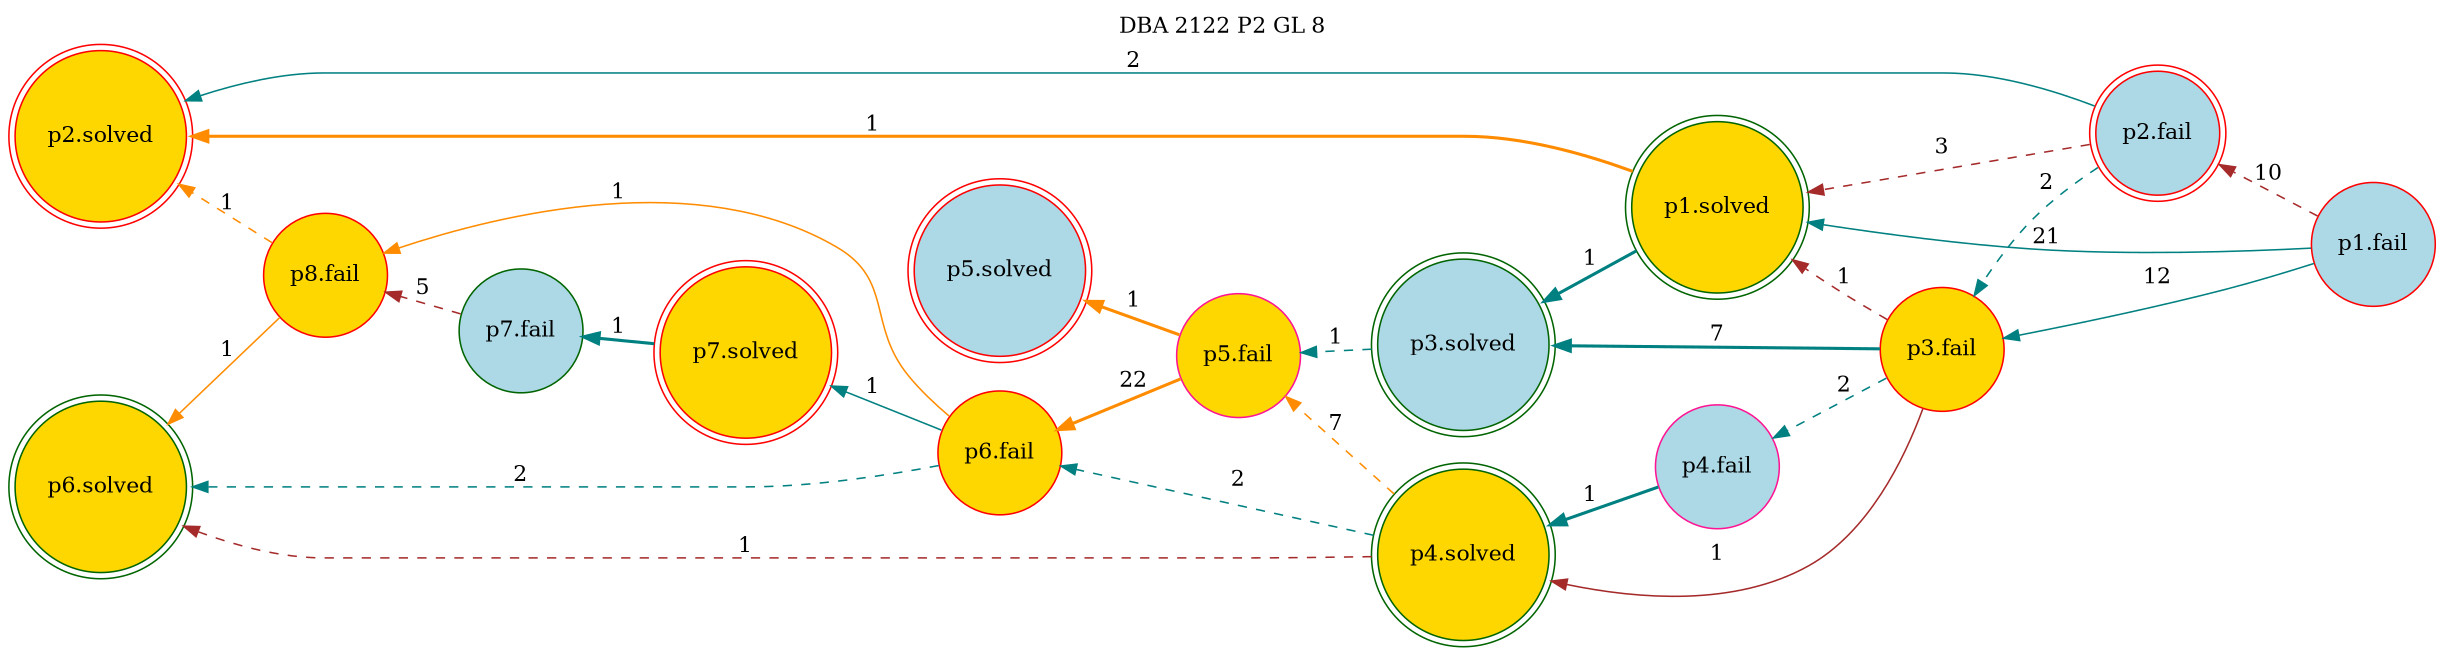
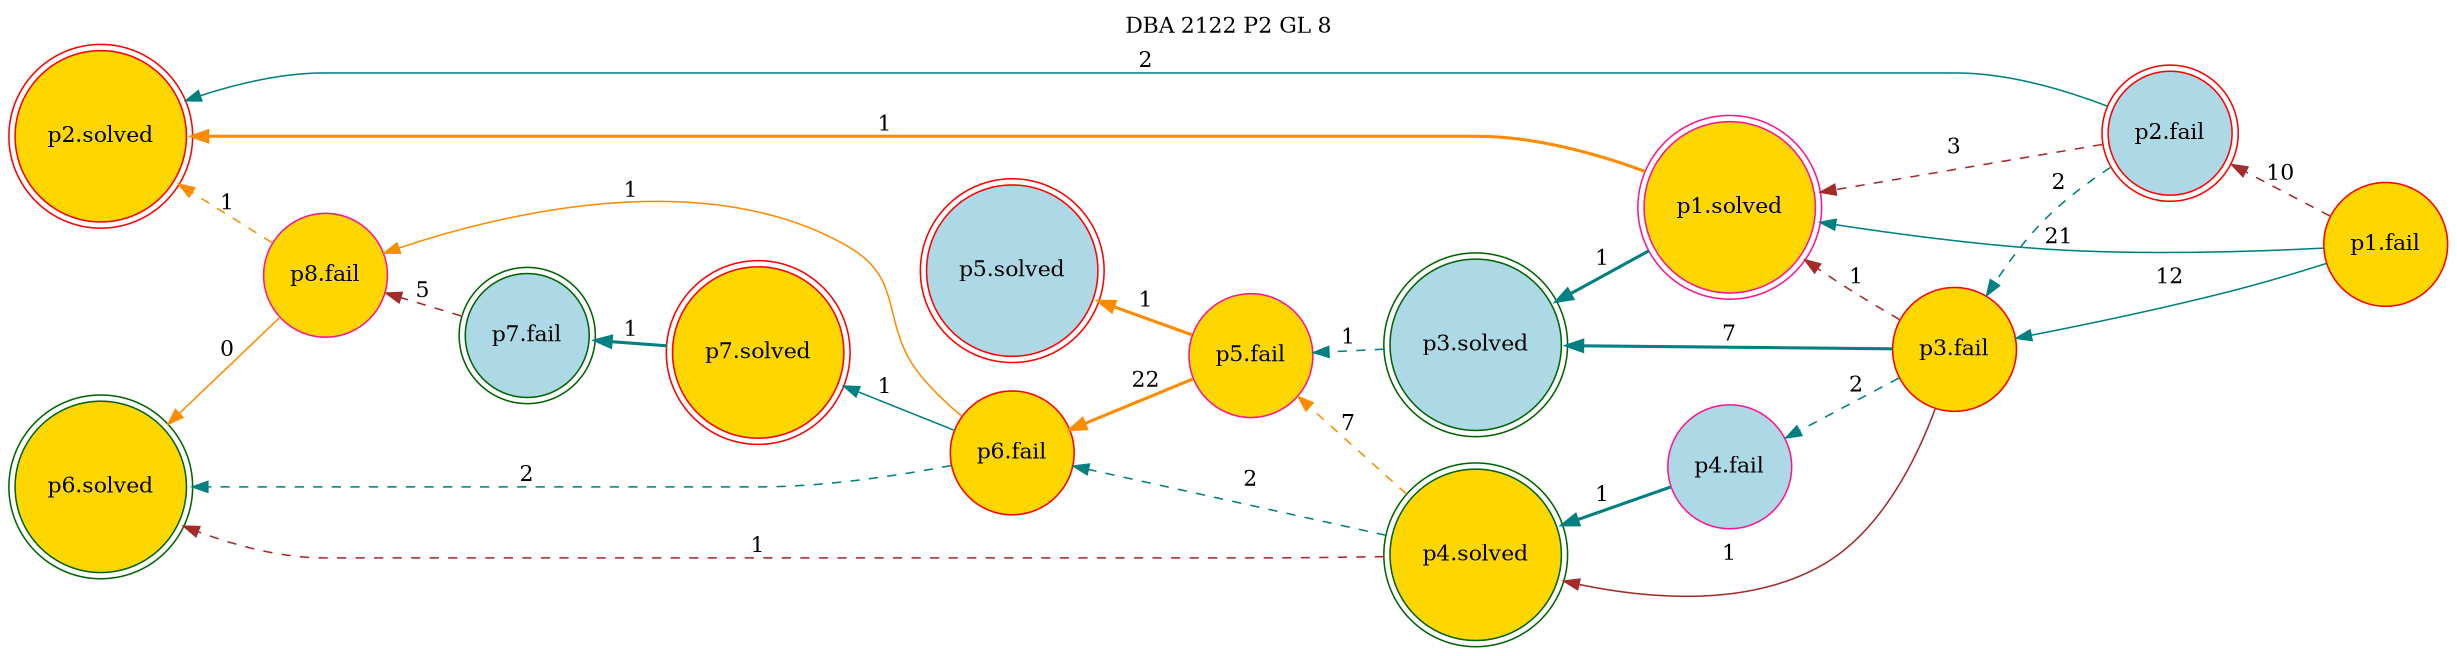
node "p1.solved": color darkgreen -> deeppink
node "p1.fail": fillcolor lightblue -> gold
node "p8.fail": color red -> deeppink
node "p7.fail": shape circle -> doublecircle
edge "p8.fail" -> "p6.solved": label "1" -> "0"
